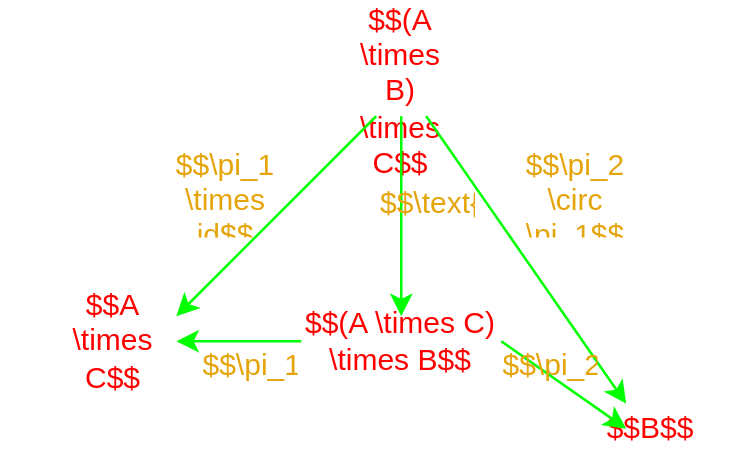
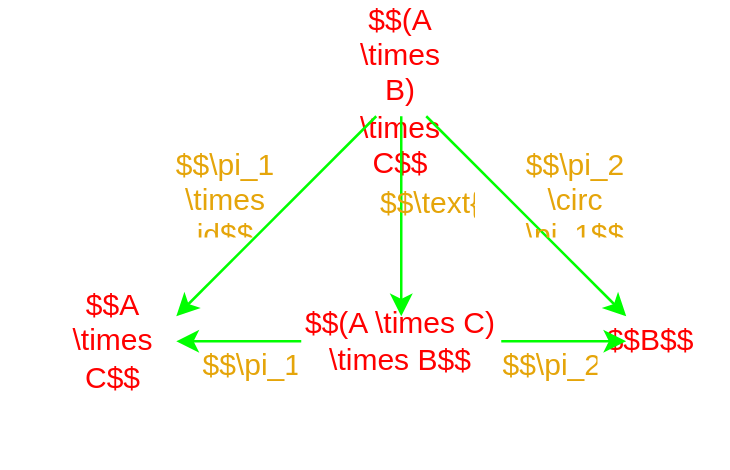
node "$$B$$": moved (651, 429) -> (651, 341)
